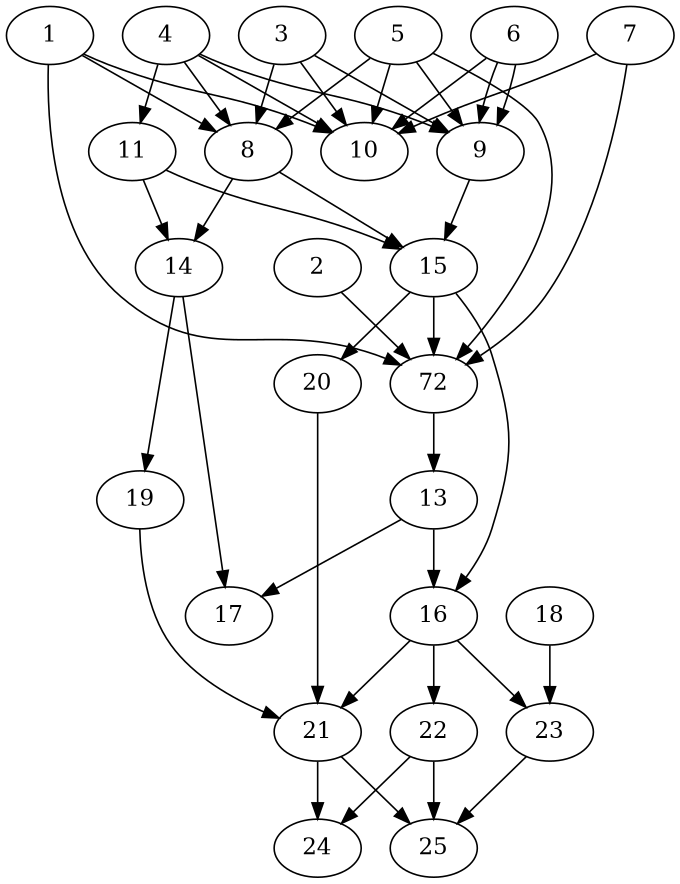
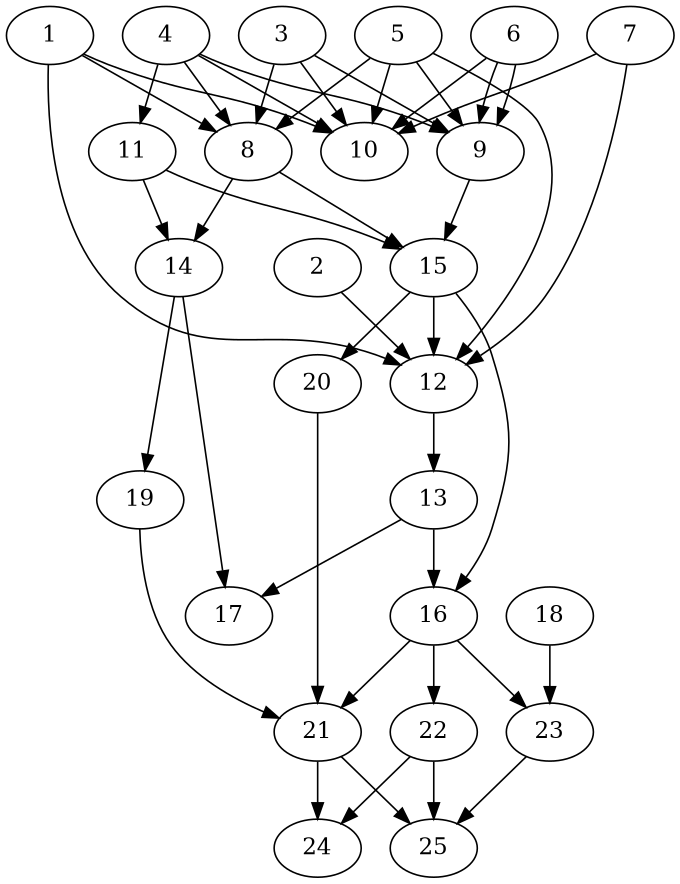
node "72": label "72" -> "12"
